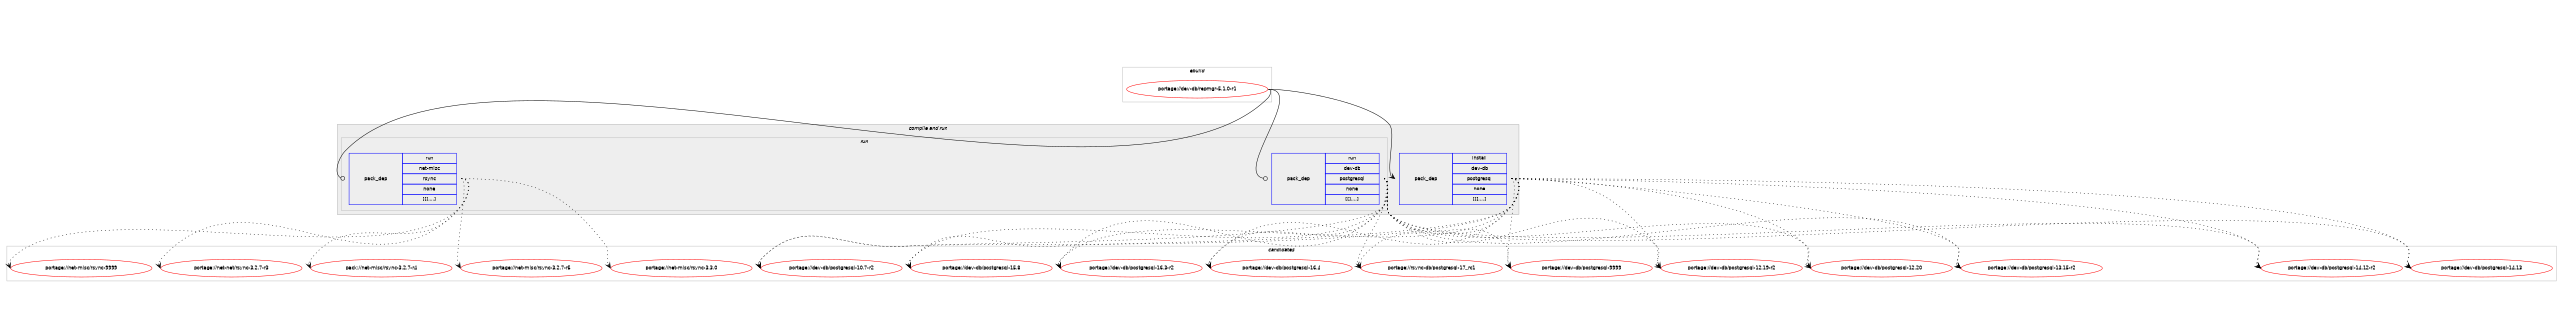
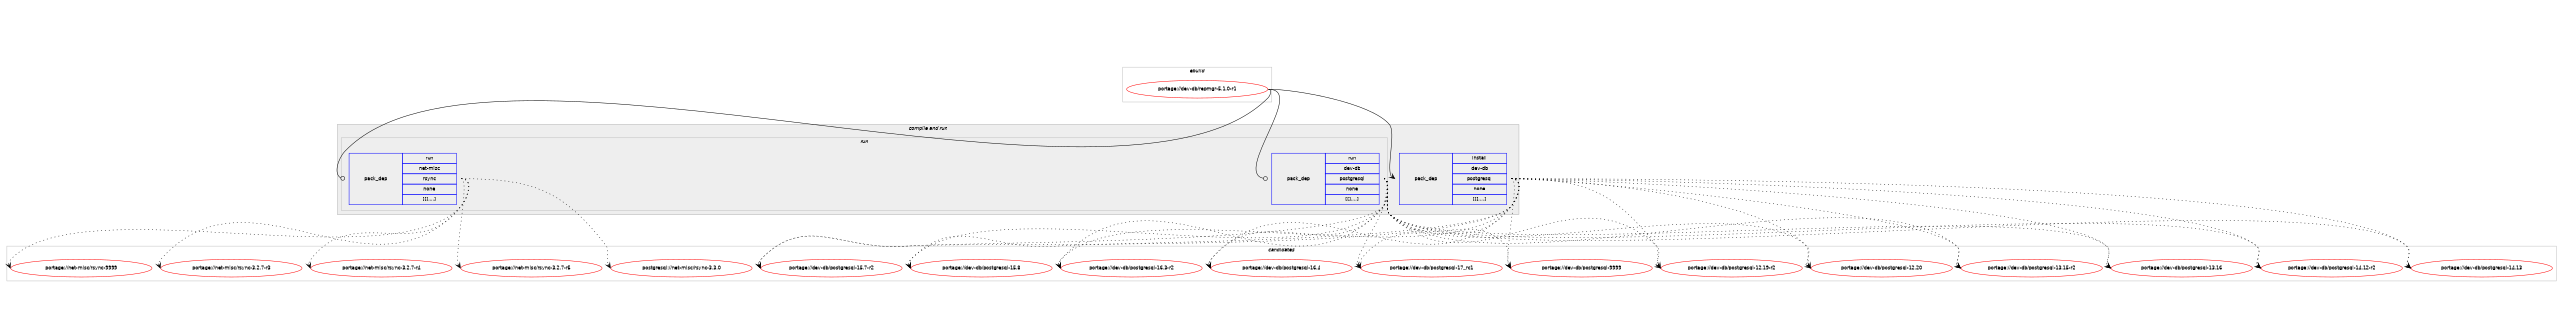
node "portage://net-net/rsync-3.2.7-r3": label "portage://net-net/rsync-3.2.7-r3" -> "portage://net-misc/rsync-3.2.7-r3"
node "pack://net-misc/rsync-3.2.7-r4": label "pack://net-misc/rsync-3.2.7-r4" -> "portage://net-misc/rsync-3.2.7-r4"
node "portage://net-misc/rsync-3.3.0": label "portage://net-misc/rsync-3.3.0" -> "postgresql://net-misc/rsync-3.3.0"
node "portage://dev-db/postgresql-10.7-r2": label "portage://dev-db/postgresql-10.7-r2" -> "portage://dev-db/postgresql-15.7-r2"
node "portage://rsync-db/postgresql-17_rc1": label "portage://rsync-db/postgresql-17_rc1" -> "portage://dev-db/postgresql-17_rc1"
node "portage://dev-db/postgresql-13.16": added
